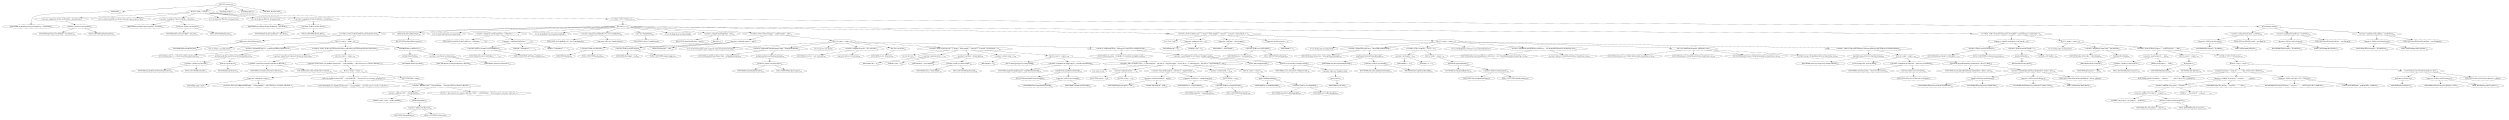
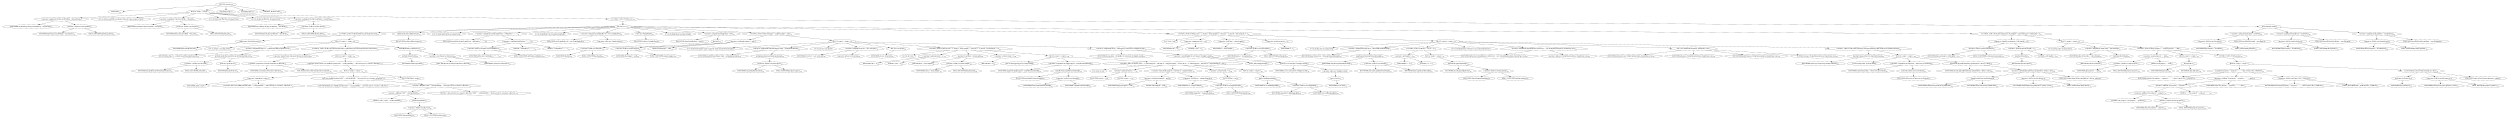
edge "(PARAM,this)" -> "(IDENTIFIER,savedPathSep,String savedPathSep = this.pathSep)": now "(<operator>.assignment,String savedPathSep = this.pathSep)" -> "(IDENTIFIER,savedPathSep,String savedPathSep = this.pathSep)"
